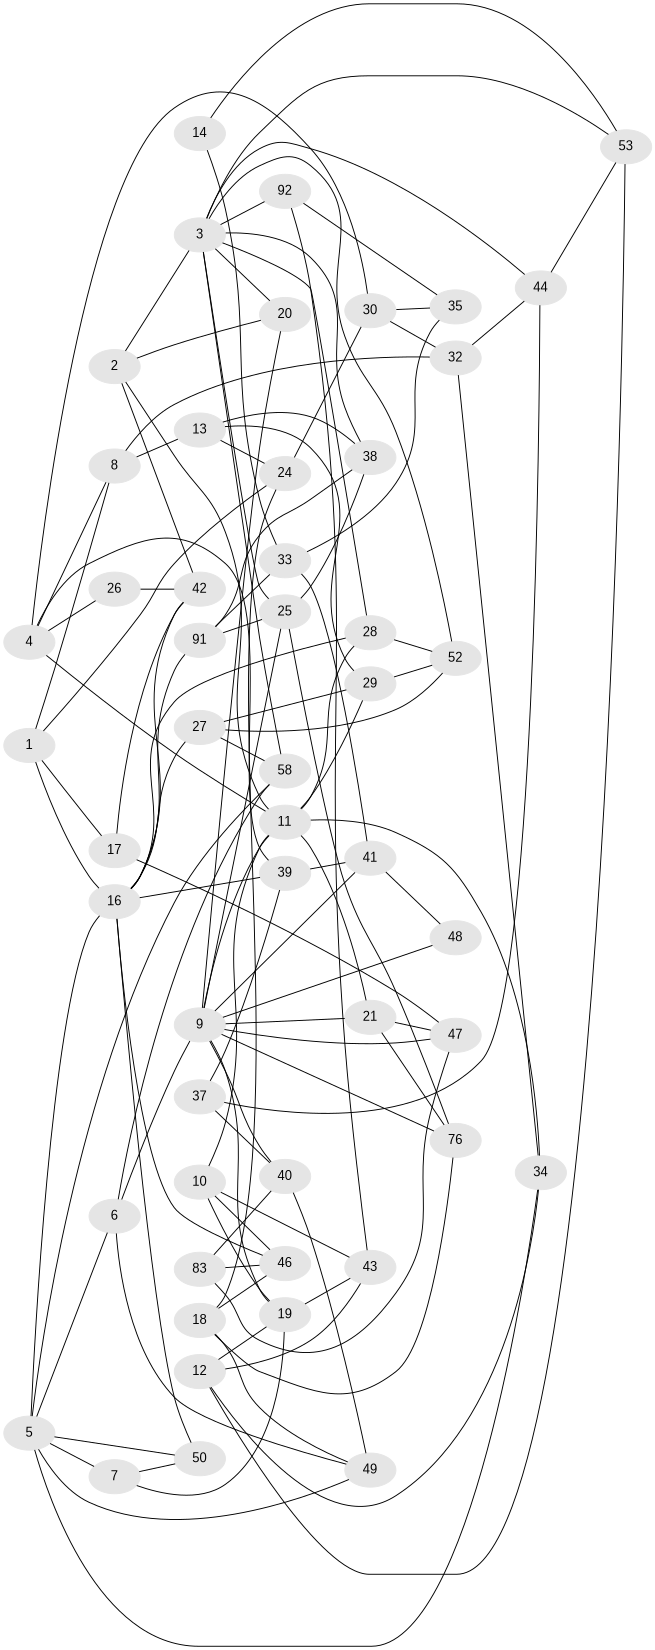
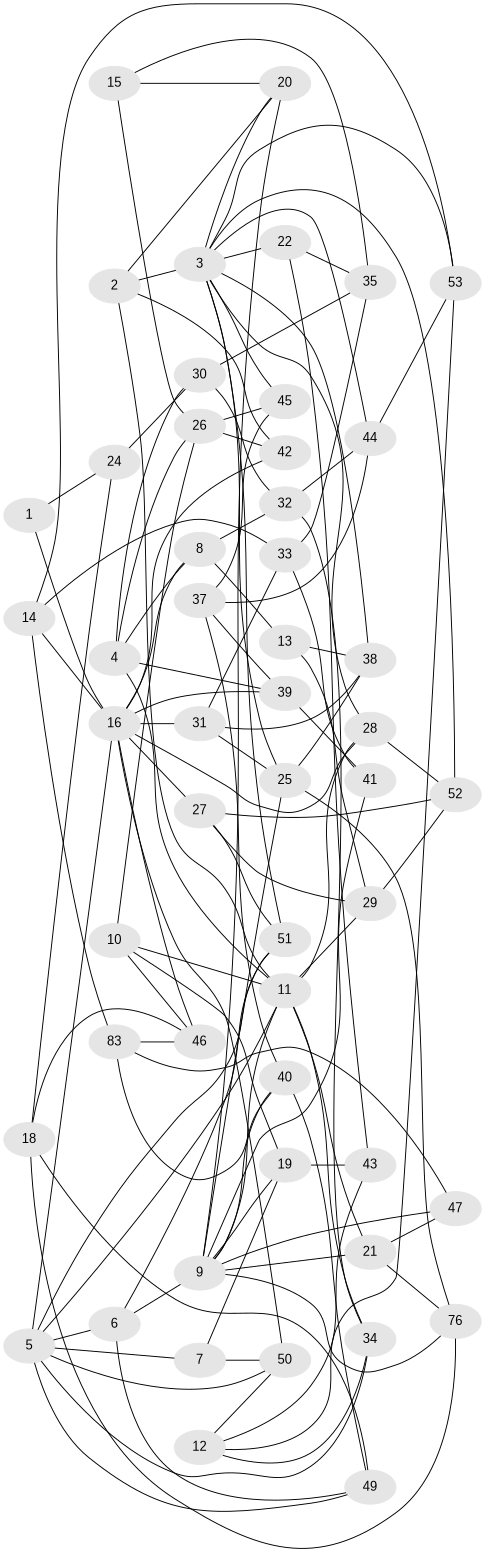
node "15": added
node "92": label "92" -> "22"
node "45": added
edge "13" -- "24": removed
edge "8" -- "1": now "8" -- "16"
node "91": label "91" -> "31"
edge "14" -- "16": added
node "58": label "58" -> "51"
edge "14" -- "83": added
node "17": removed
node "48": removed
edge "11" -- "5": added
edge "10" -- "43": now "10" -- "26"
edge "19" -- "12": now "50" -- "12"
